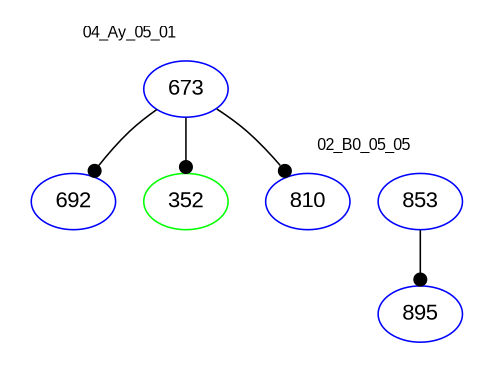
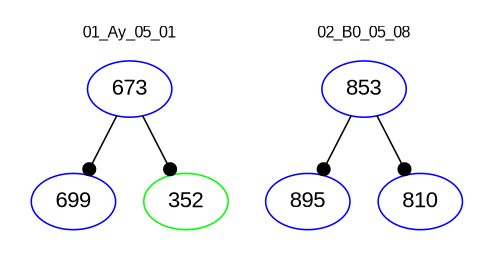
cluster "04_Ay_05_01": label "04_Ay_05_01" -> "01_Ay_05_01"
cluster "02_B0_05_05": label "02_B0_05_05" -> "02_B0_05_08"
edge "673" -> "810": now "853" -> "810"
node "692": label "692" -> "699"
